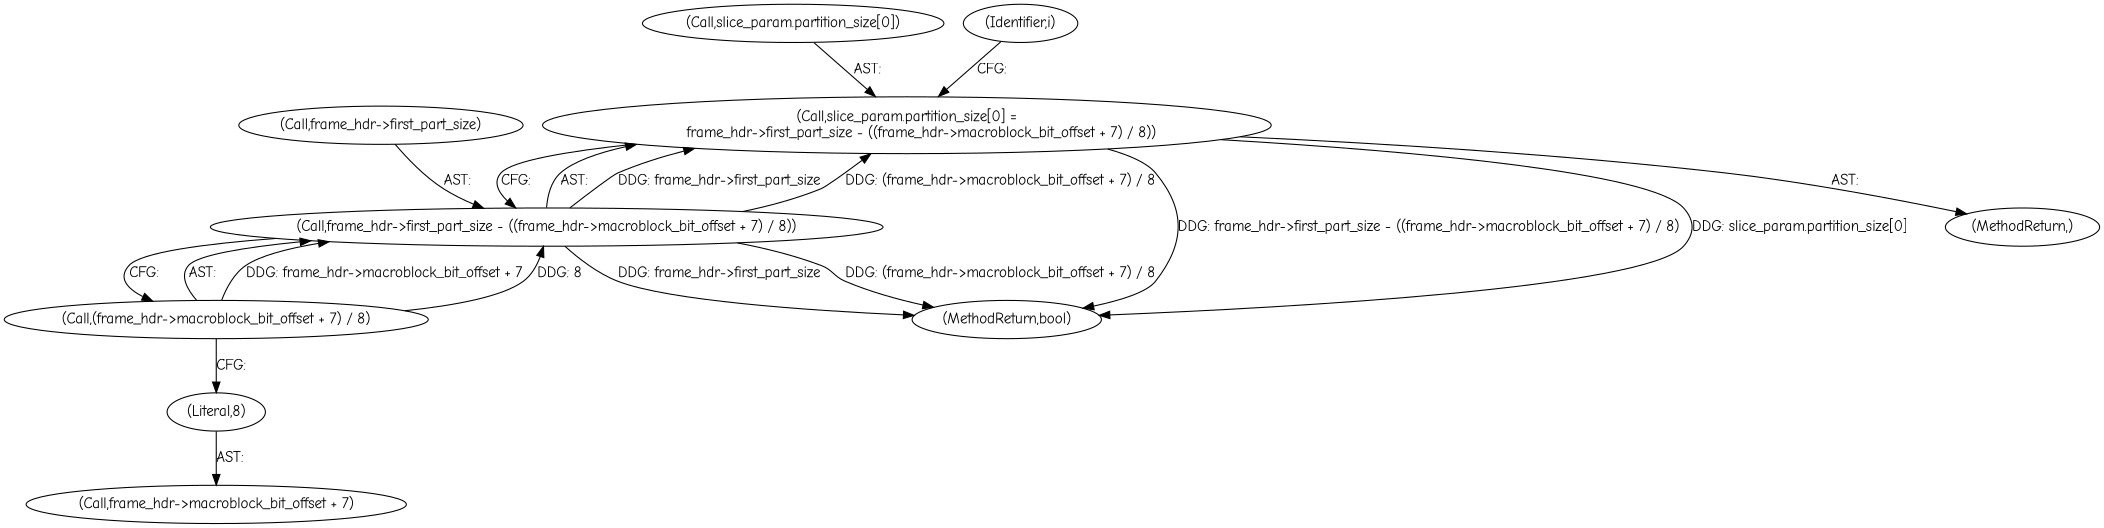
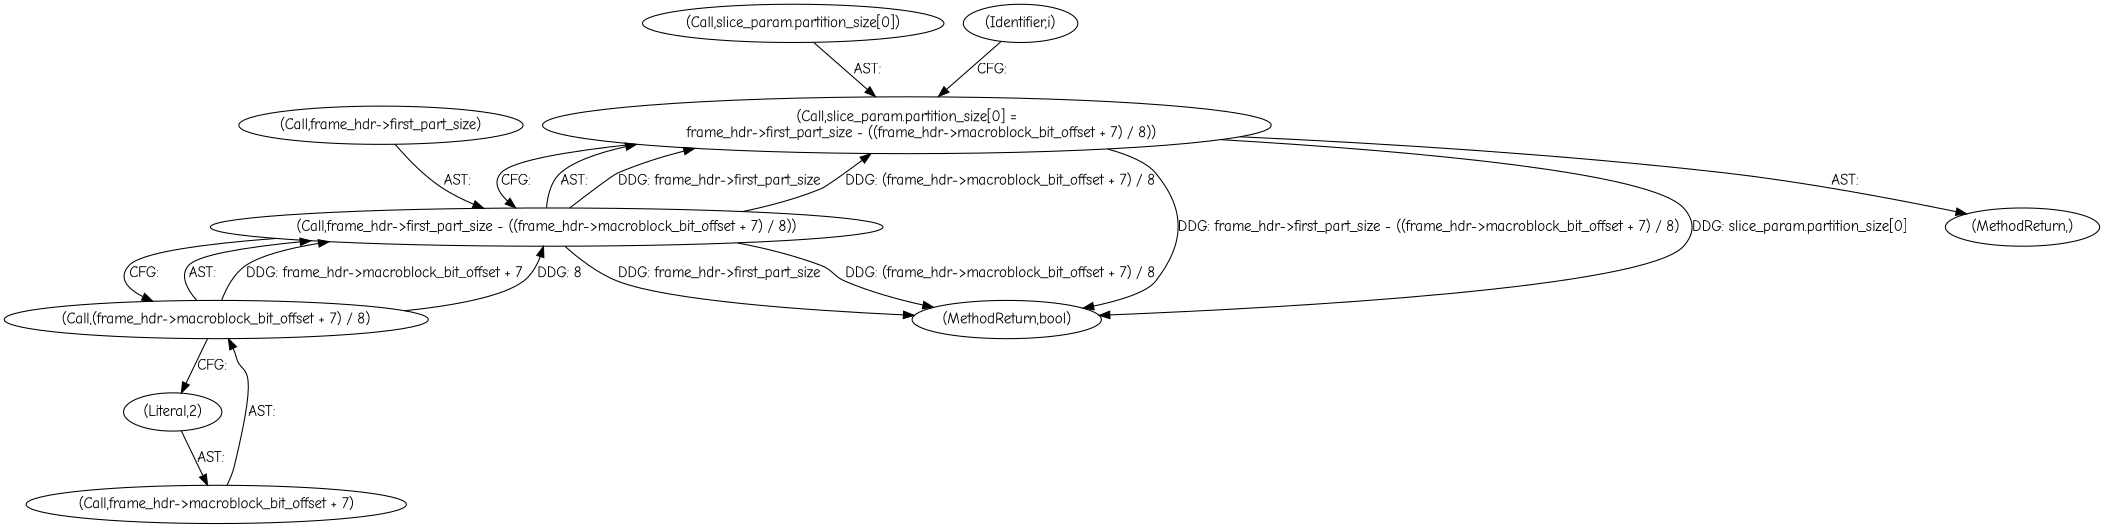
node "(Literal,8)": label "(Literal,8)" -> "(Literal,2)"
edge "(Call,frame_hdr->macroblock_bit_offset + 7)" -> "(Call,(frame_hdr->macroblock_bit_offset + 7) / 8)": added, label "AST:"
